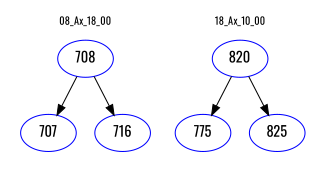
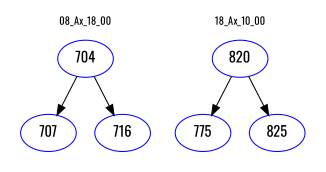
node "708": label "708" -> "704"
